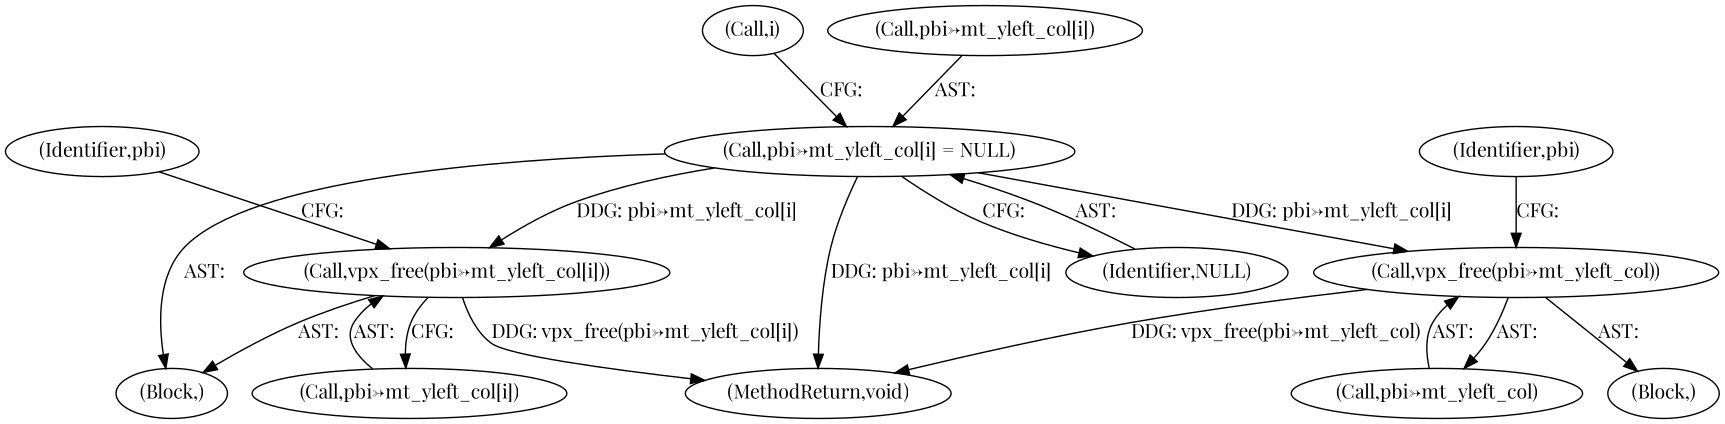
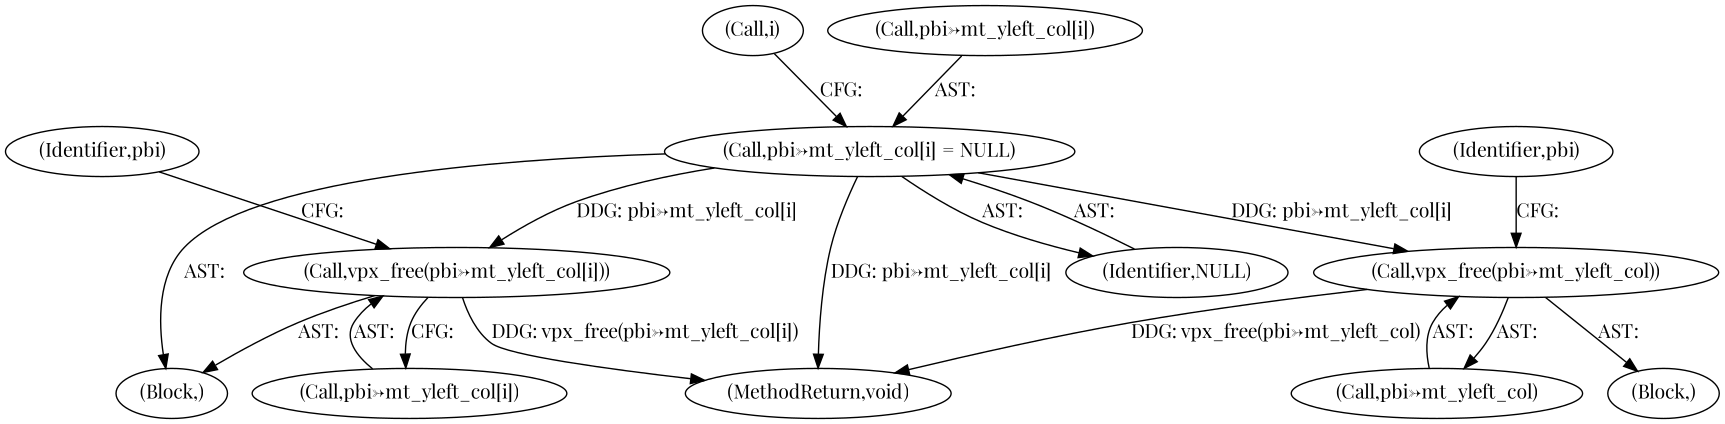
edge "(Call,pbi->mt_yleft_col[i] = NULL)" -> "(Identifier,NULL)": label "CFG: " -> "AST: "
